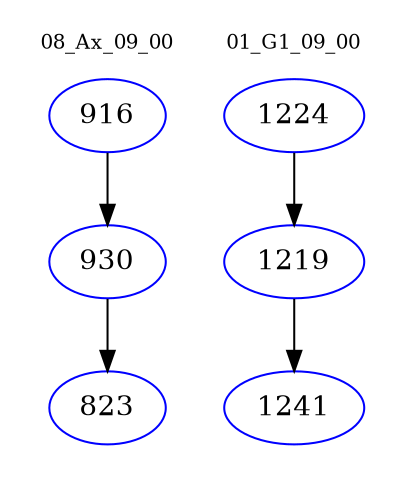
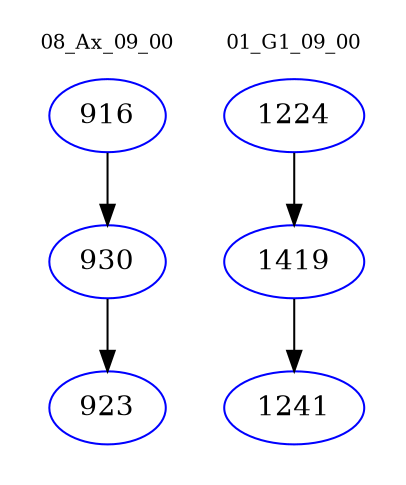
node "1219": label "1219" -> "1419"
node "823": label "823" -> "923"
